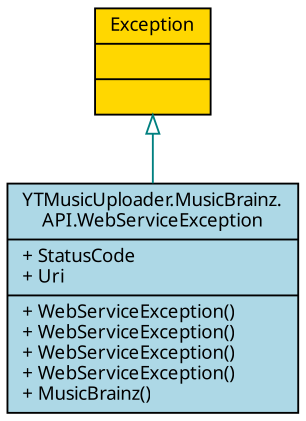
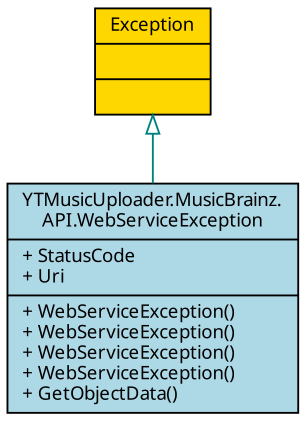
node "YTMusicUploader.MusicBrainz.": text "+ MusicBrainz()" -> "+ GetObjectData()"
